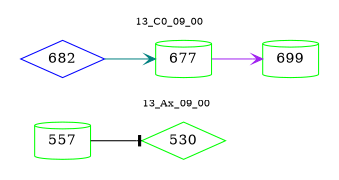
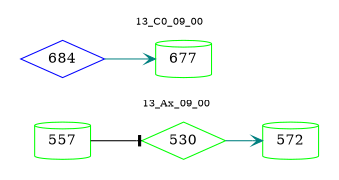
node "682": label "682" -> "684"
node "699": removed
node "572": added
